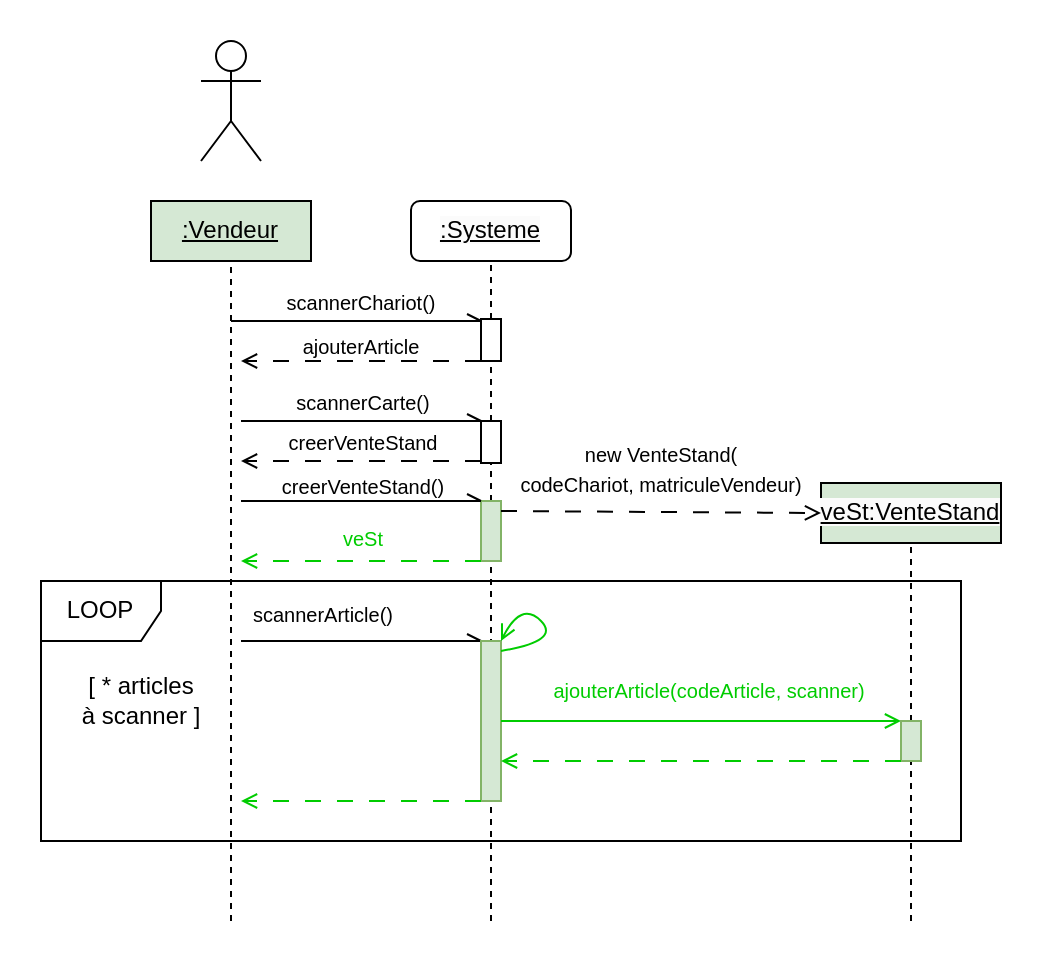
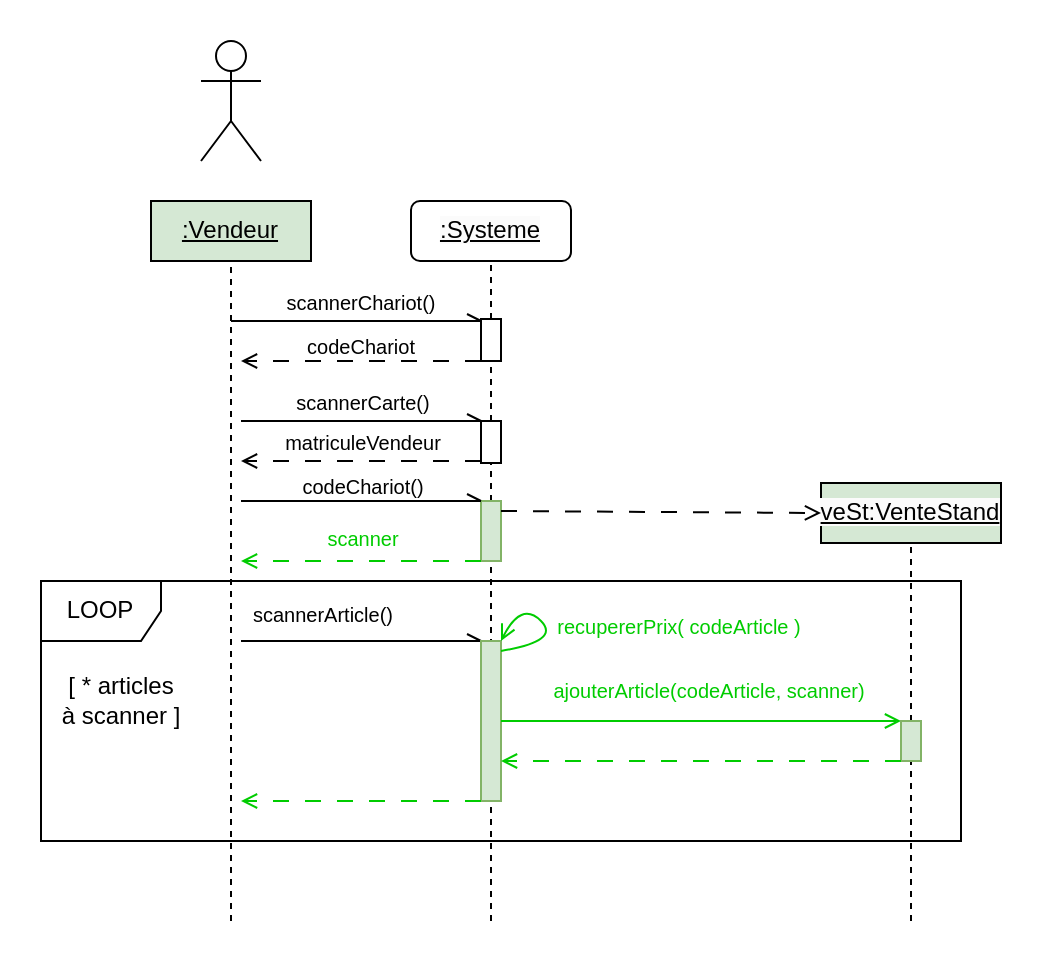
node "ajouterArticle": label "ajouterArticle" -> "codeChariot"
node "creerVenteStand": label "creerVenteStand" -> "matriculeVendeur"
node "new VenteStand( codeChariot, matriculeVendeur)": removed
node "creerVenteStand()": label "creerVenteStand()" -> "codeChariot()"
node "veSt": label "veSt" -> "scanner"
node "recupererPrix( codeArticle )": added
node "[ * articles à scanner ]": moved (141, 701) -> (121, 701)
